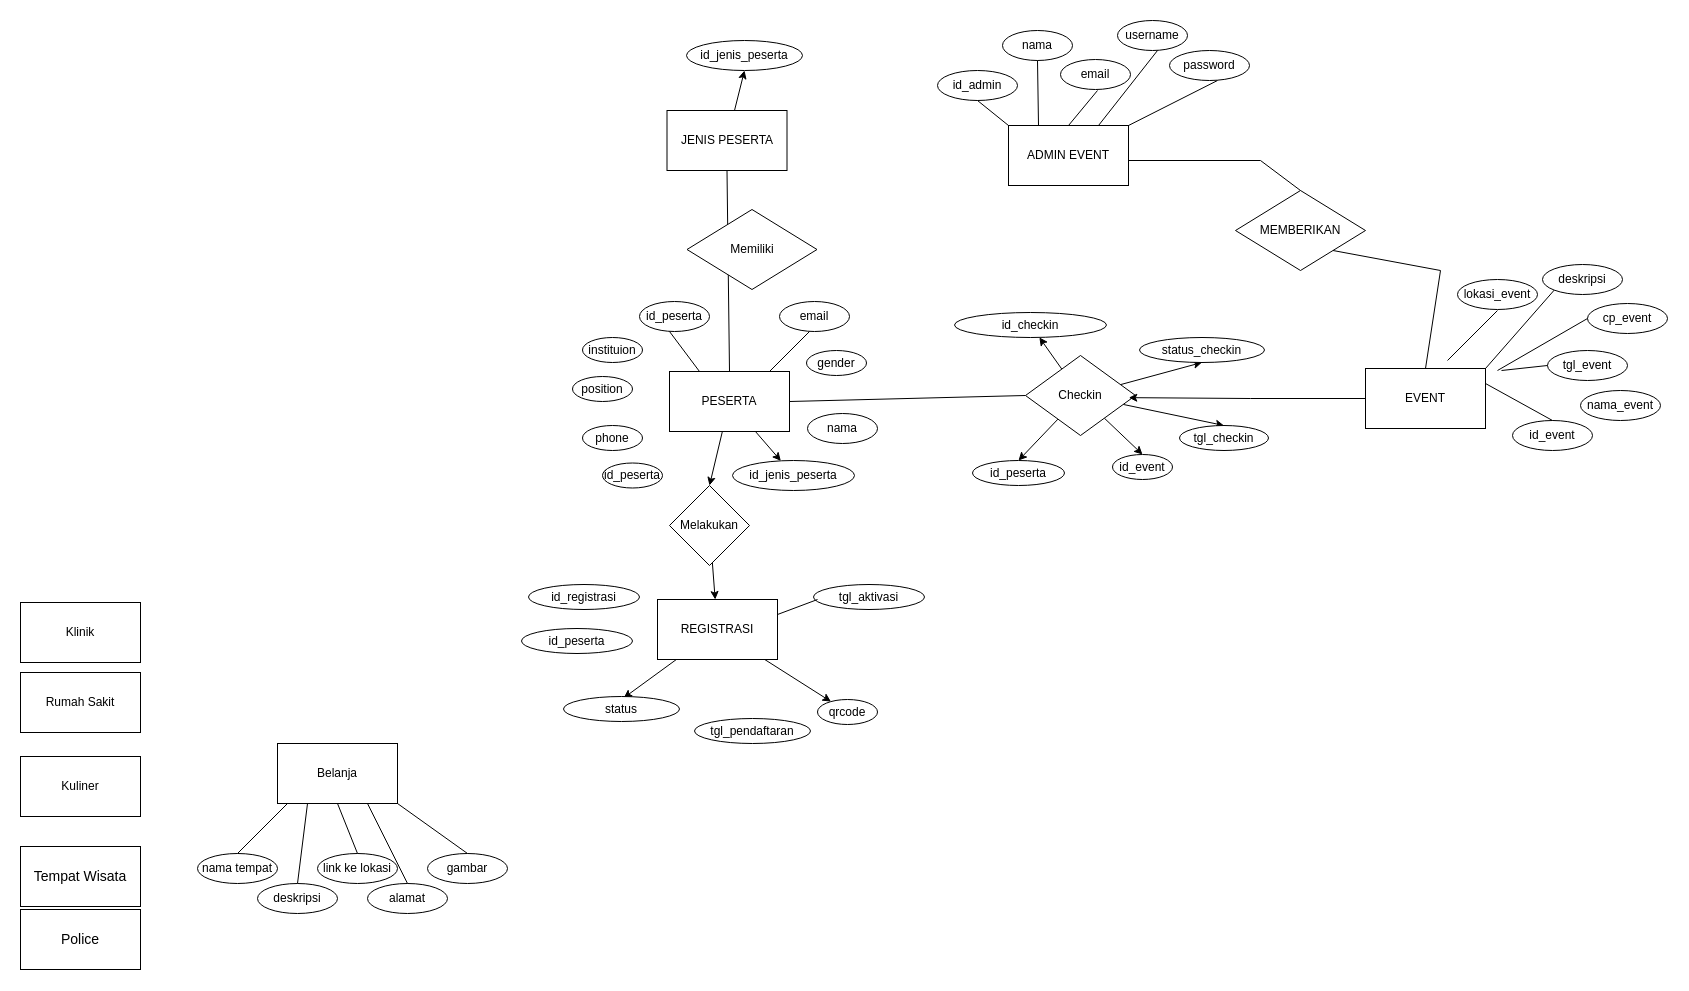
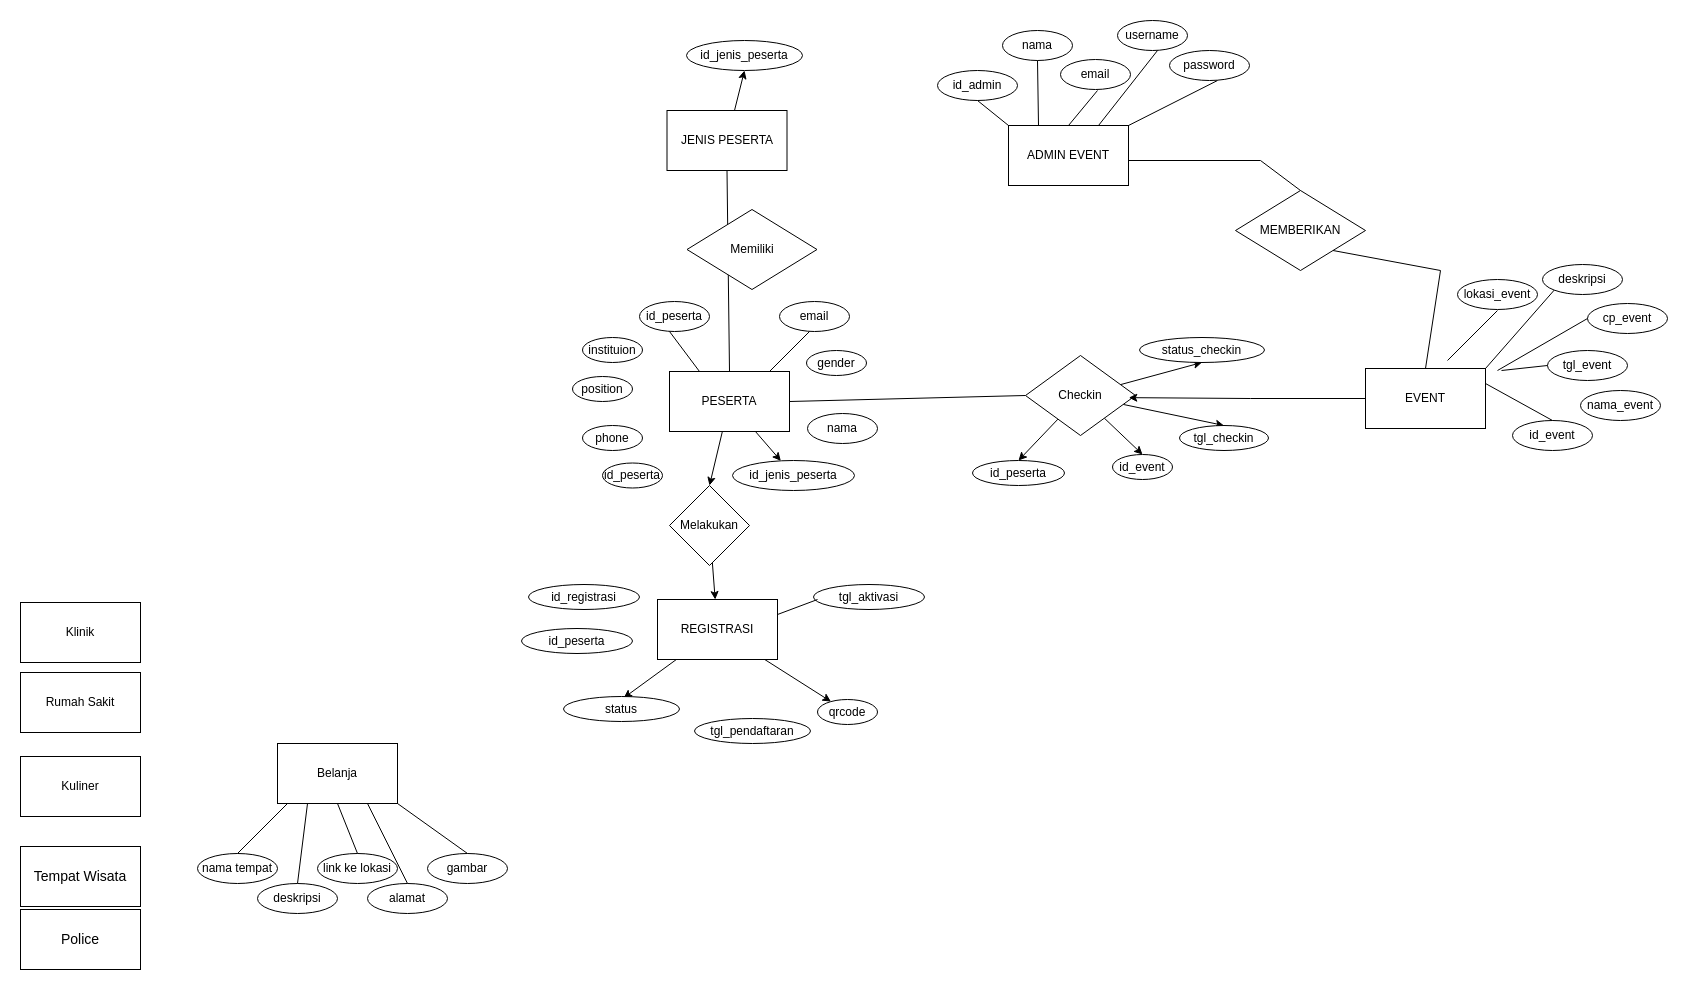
node "id_checkin": removed
edge "Checkin" -> "id_checkin": removed
